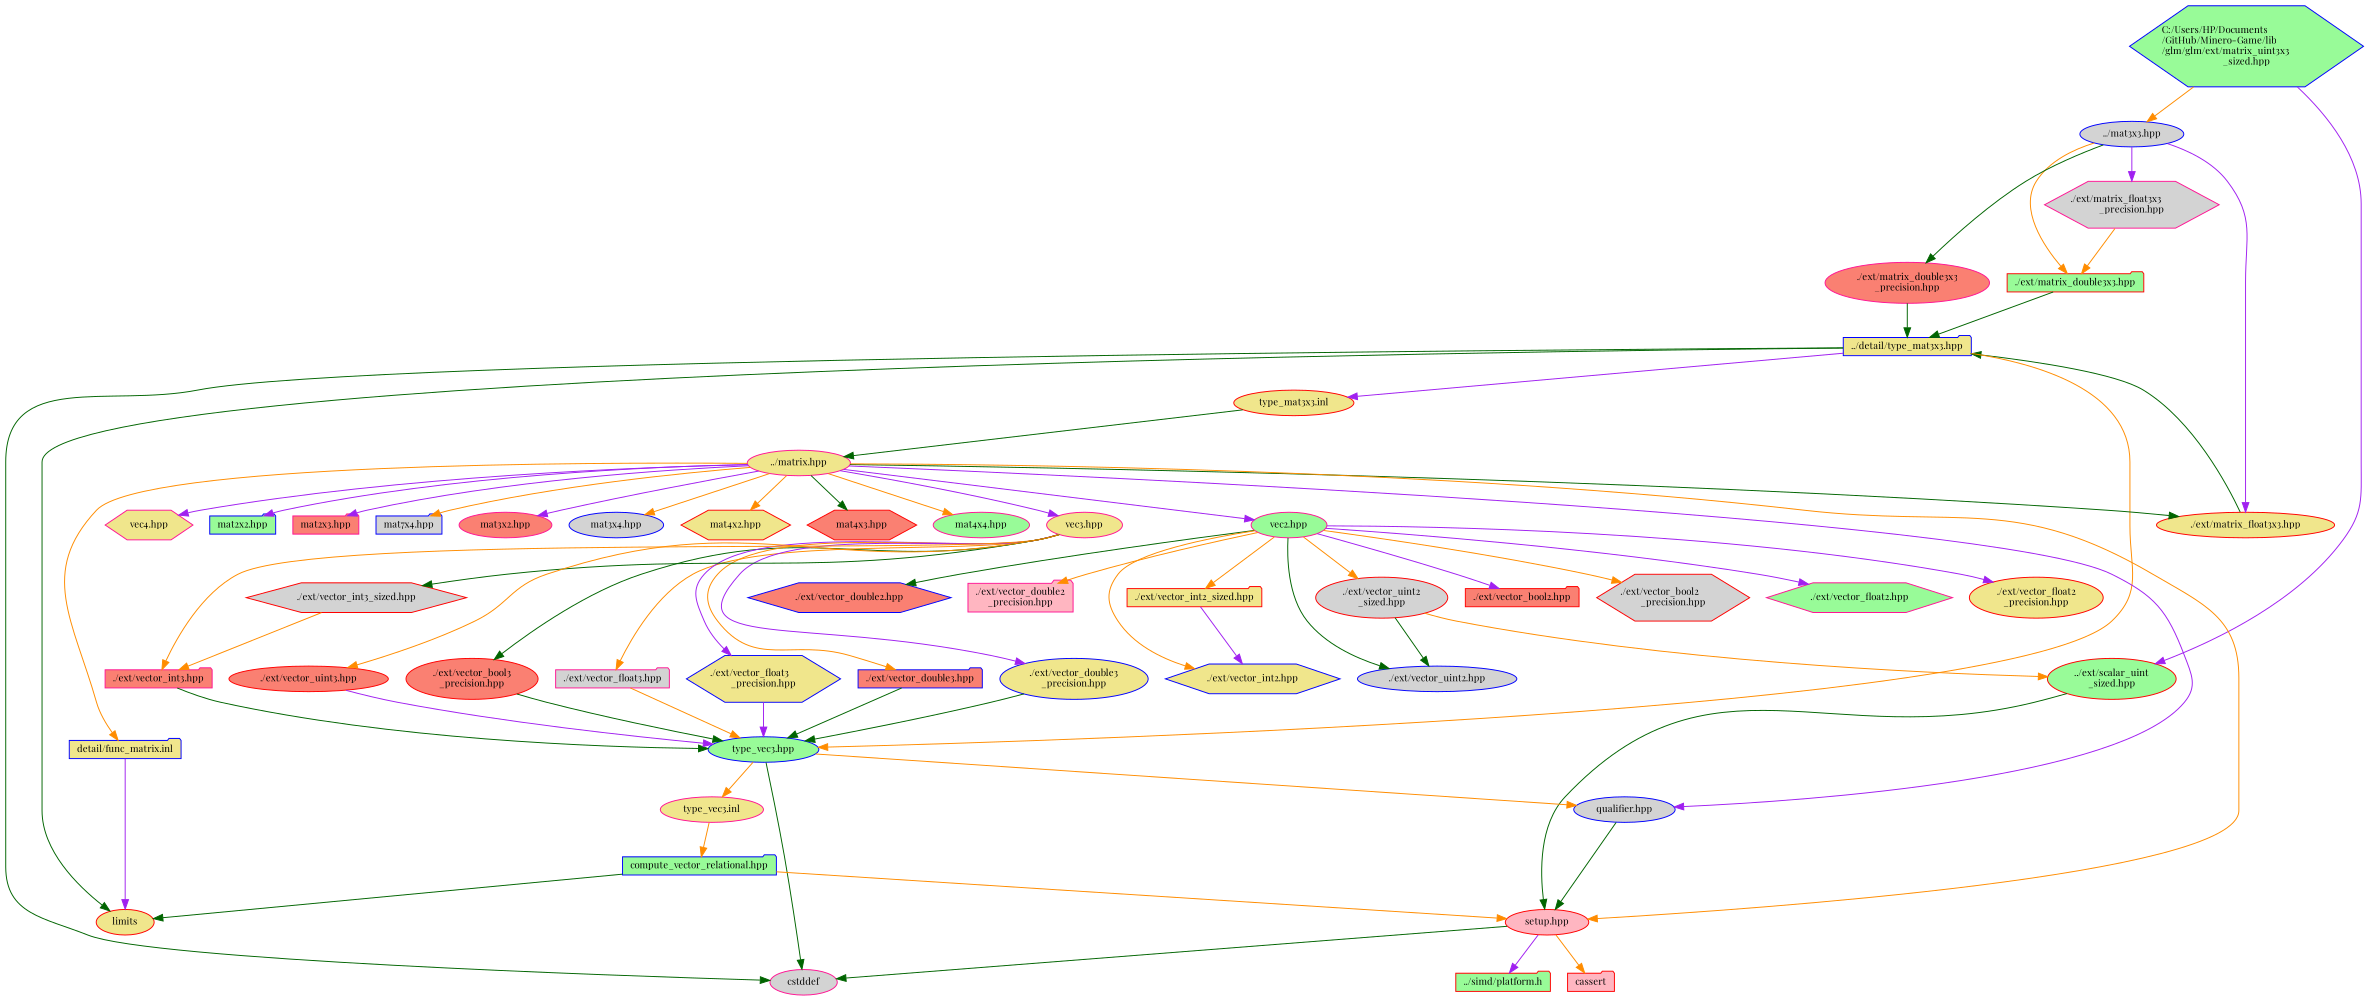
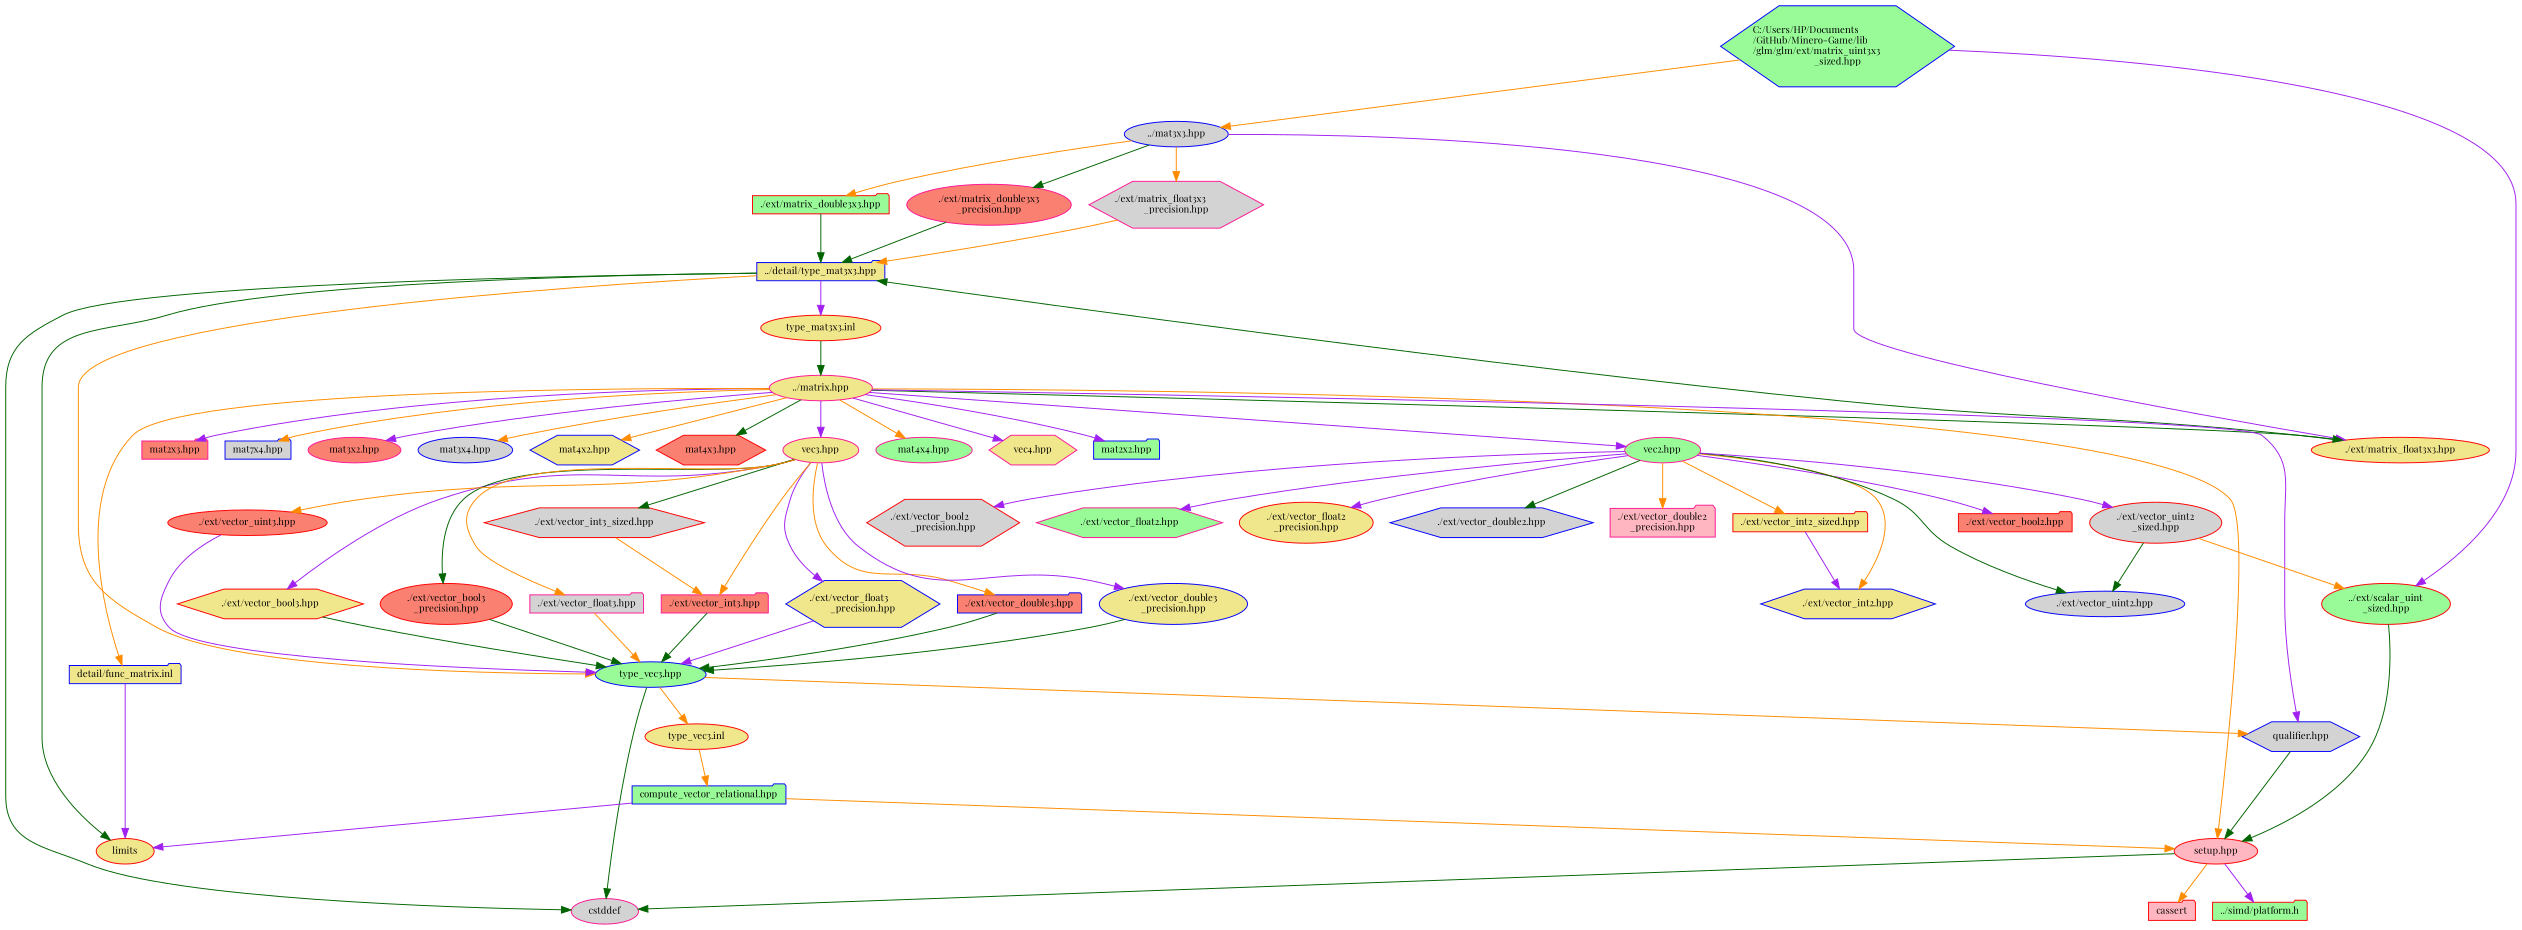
edge "../mat3x3.hpp" -> "./ext/matrix_float3x3 _precision.hpp": color purple -> darkorange
edge "./ext/matrix_float3x3 _precision.hpp" -> "./ext/matrix_double3x3.hpp": now "./ext/matrix_float3x3 _precision.hpp" -> "../detail/type_mat3x3.hpp"
node "mat4x2.hpp": color red -> blue
edge "vec2.hpp" -> "./ext/vector_bool2 _precision.hpp": color darkorange -> purple
edge "vec2.hpp" -> "./ext/vector_uint2 _sized.hpp": color darkorange -> purple
node "./ext/vector_double2.hpp": fillcolor salmon -> lightgrey
node "./ext/vector_bool3.hpp": added
node "type_vec3.inl": color deeppink -> red
node "qualifier.hpp": shape ellipse -> hexagon
edge "compute_vector_relational.hpp" -> "limits": color darkgreen -> purple
